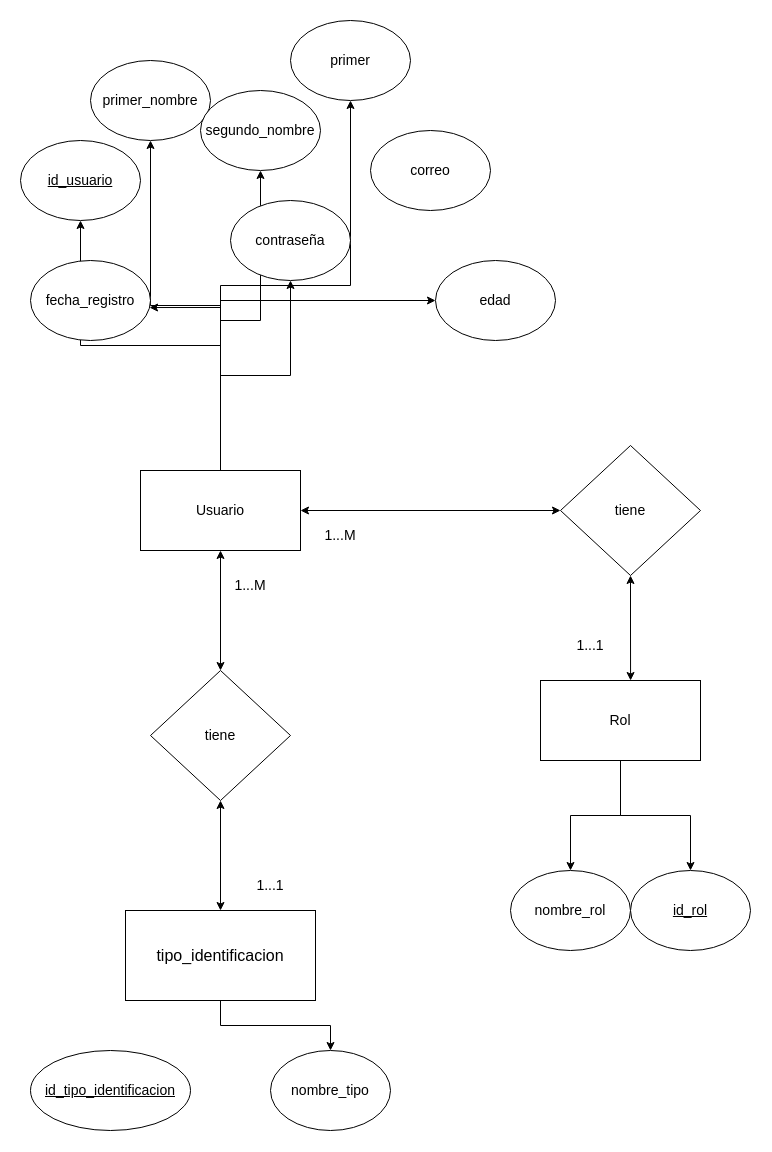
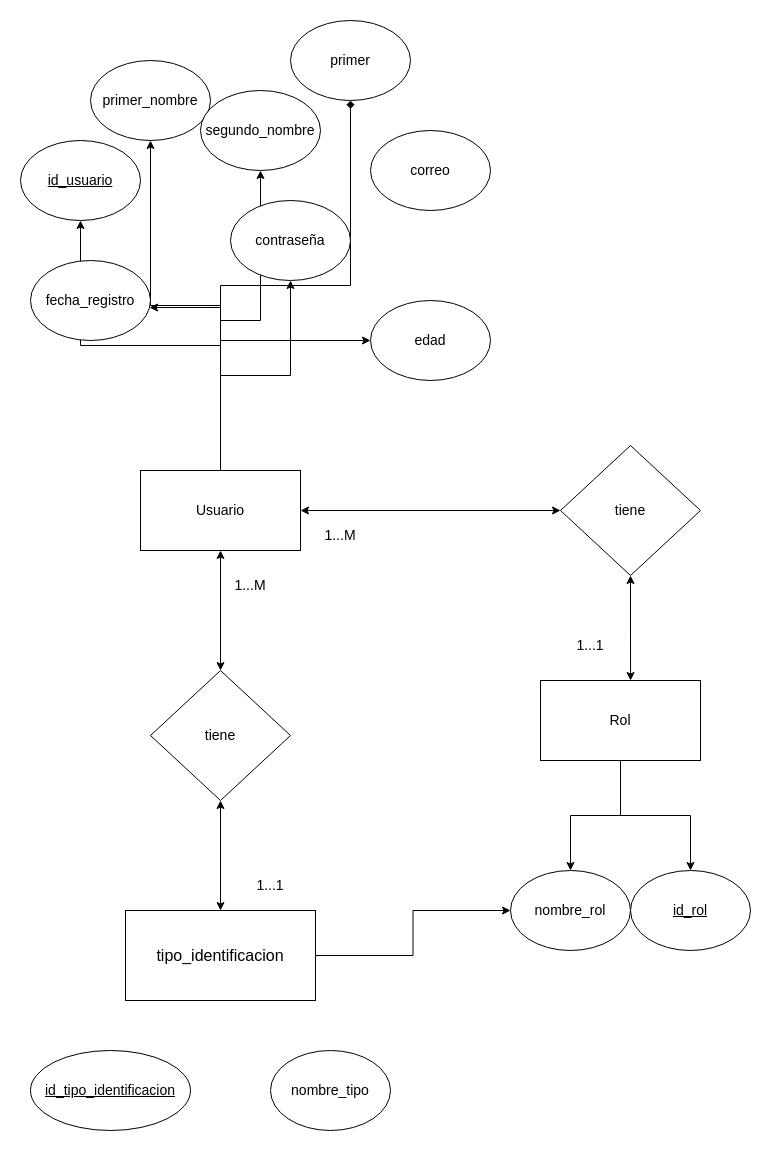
edge "Usuario" -> "primer": arrowhead classic -> diamond
node "edad": moved (496, 301) -> (431, 341)
edge "tipo_identificacion" -> "nombre_tipo": now "tipo_identificacion" -> "nombre_rol"
